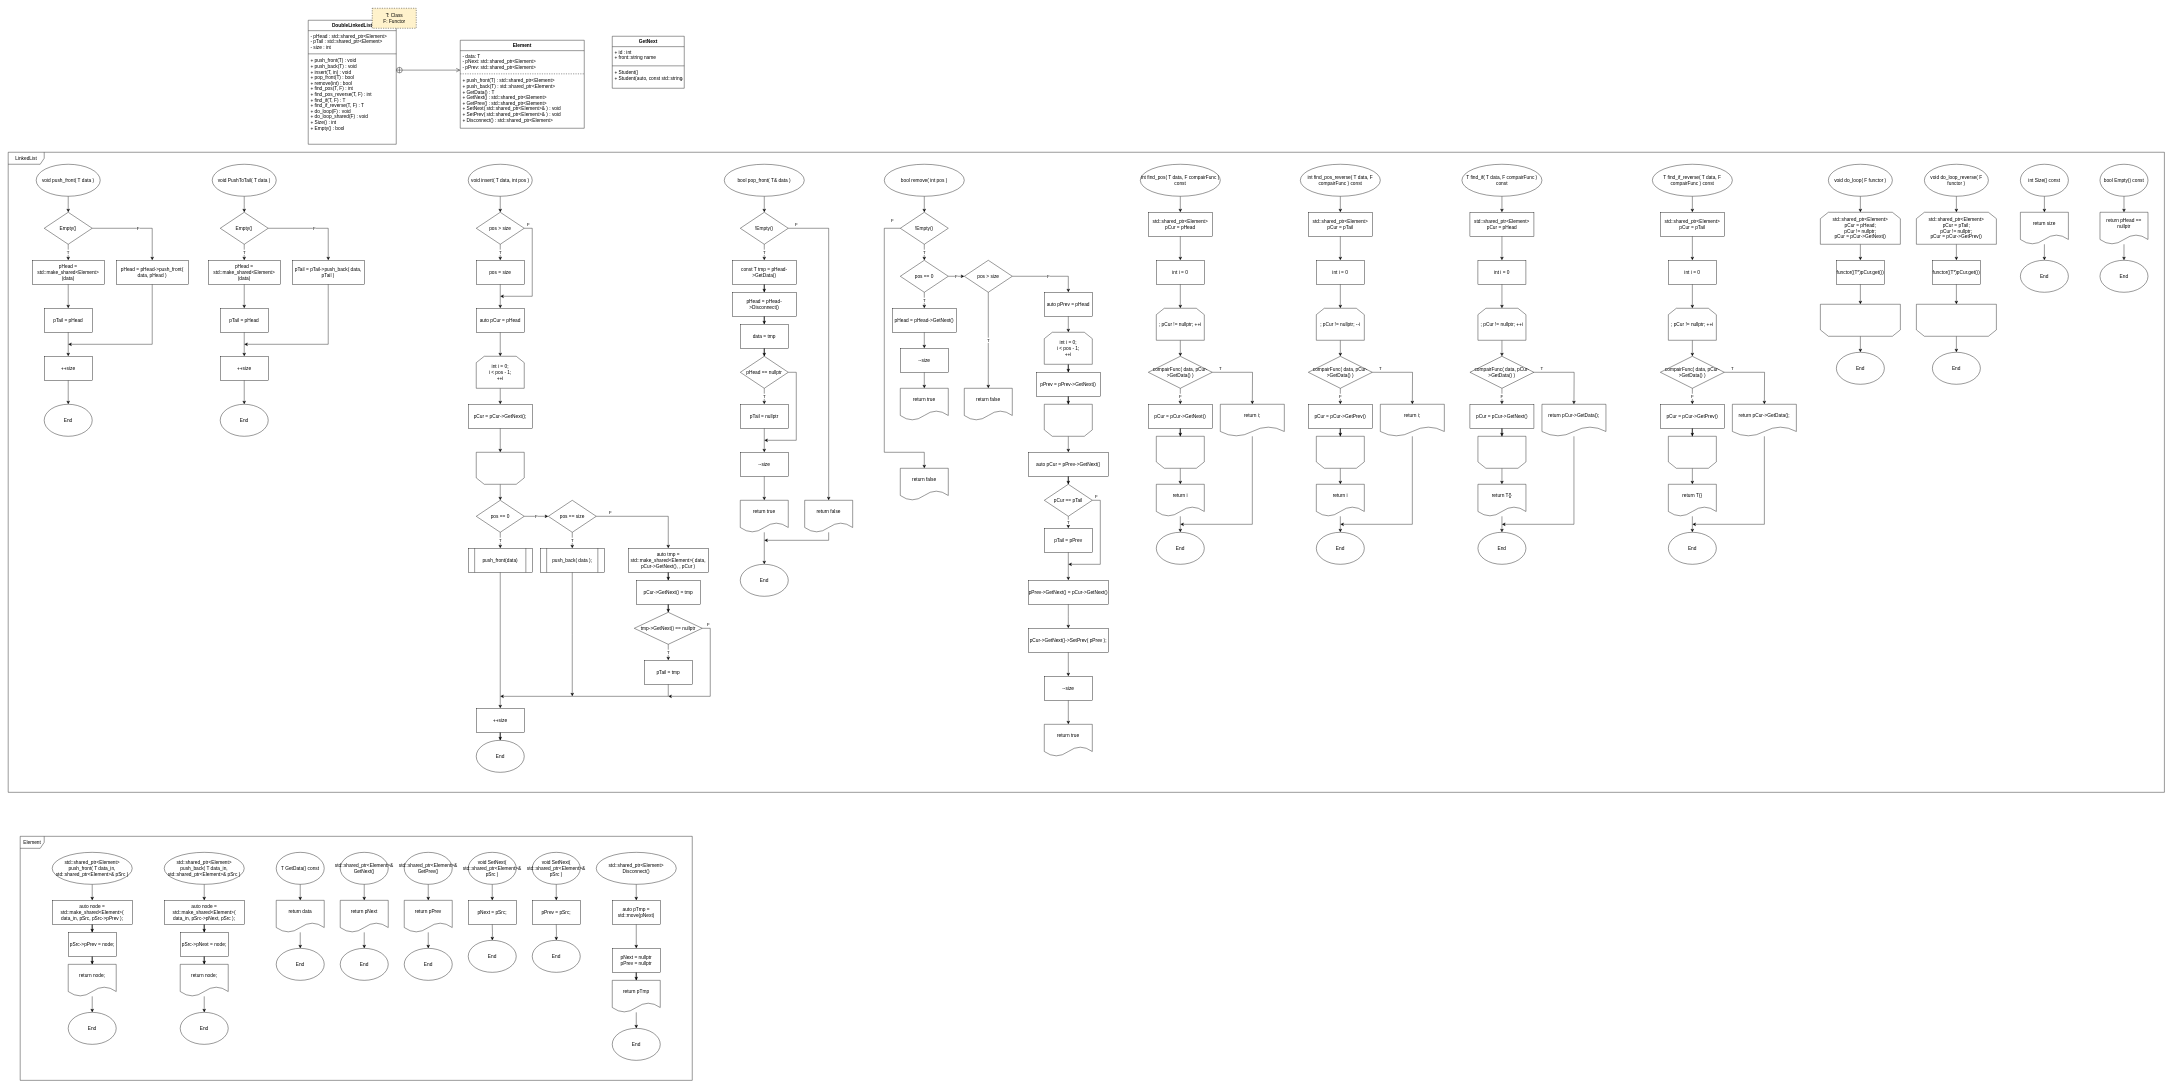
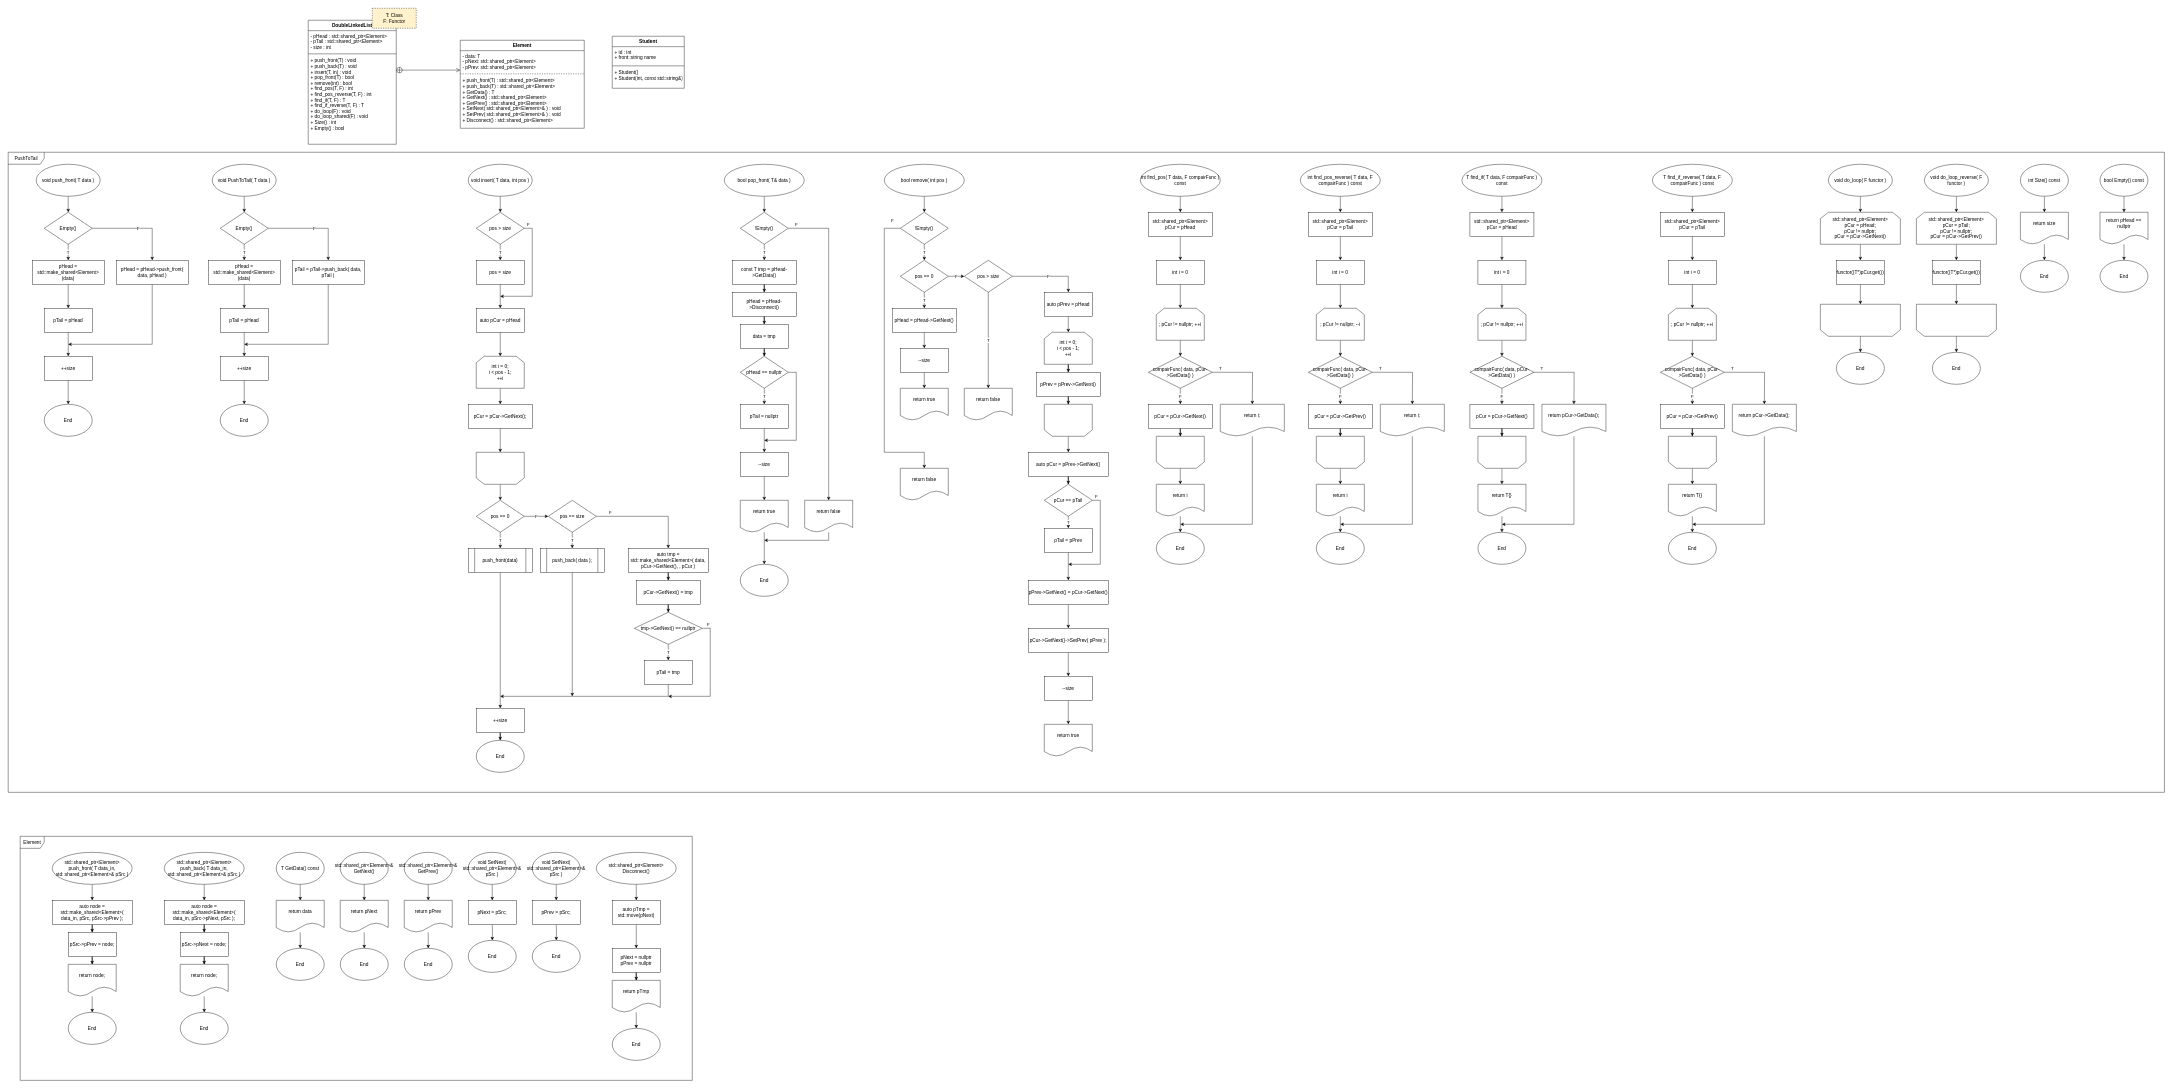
node "GetNext": label "GetNext" -> "Student"
node "+ Student() + Student(auto, const std::string&)": label "+ Student() + Student(auto, const std::string&)" -> "+ Student() + Student(int, const std::string&)"
node "LinkedList": label "LinkedList" -> "PushToTail"
